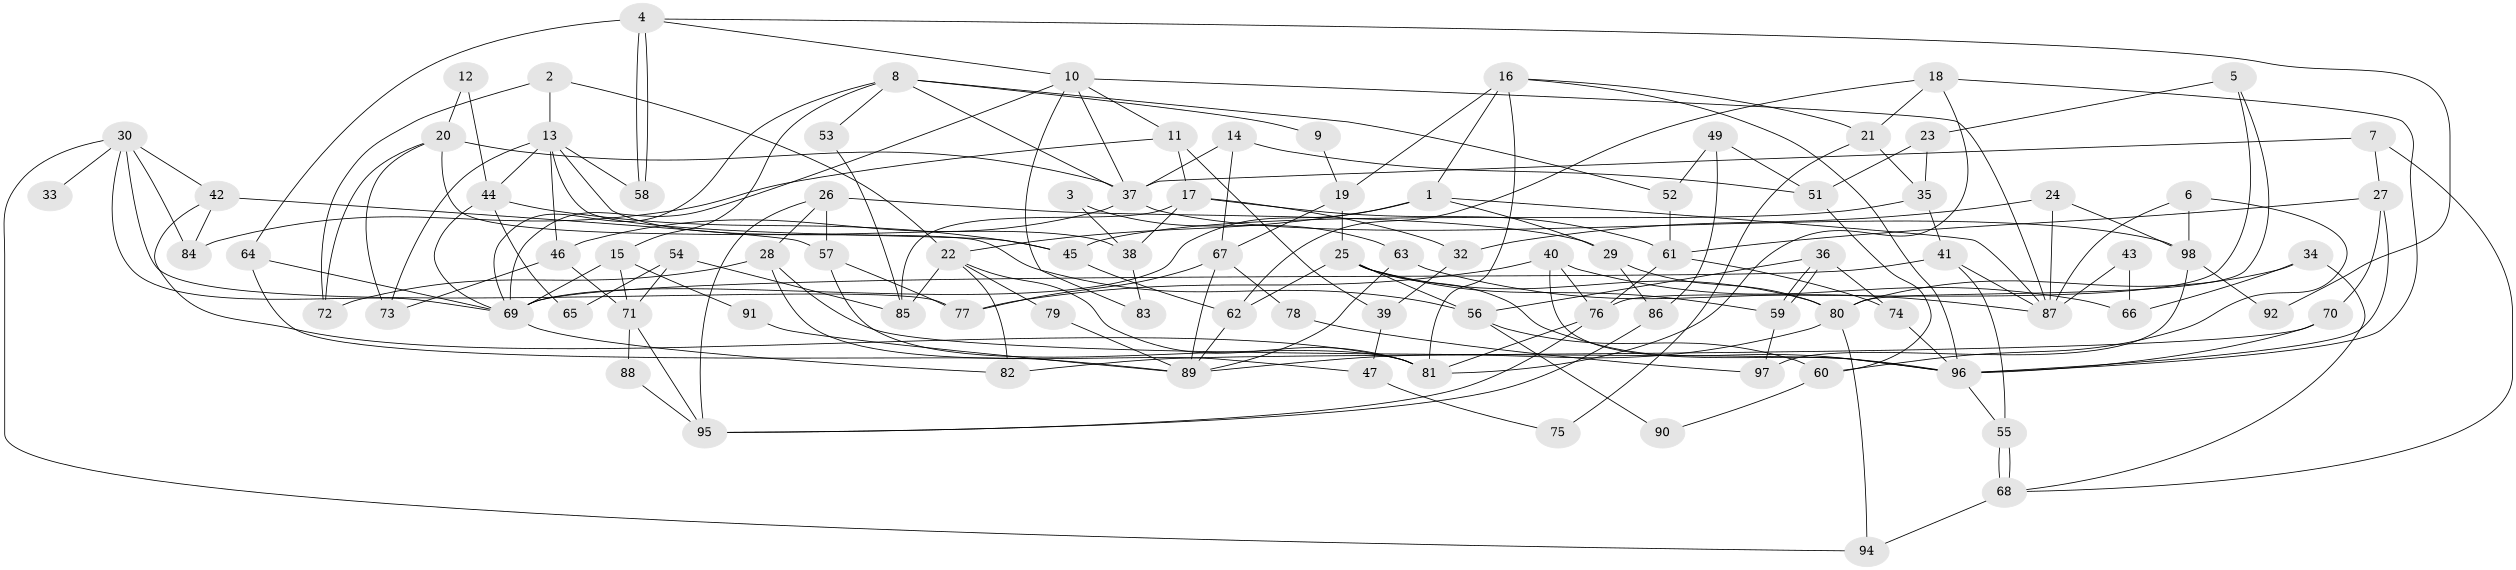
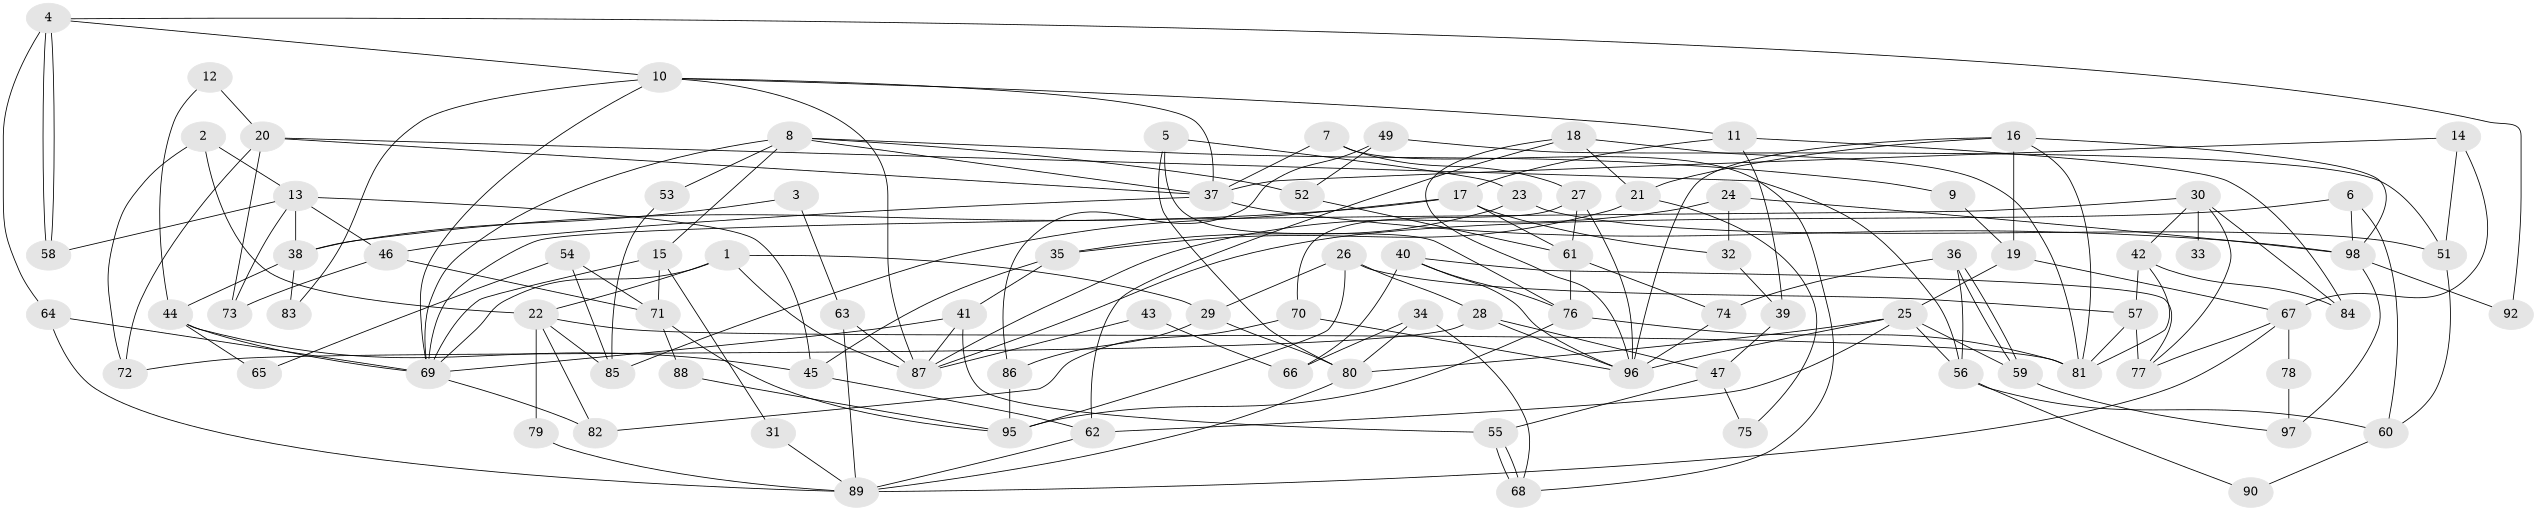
edge "16" -- "1": now "16" -- "98"
edge "13" -- "44": now "38" -- "44"
node "91": label "91" -> "31"
edge "96" -- "55": now "47" -- "55"
node "94": removed
